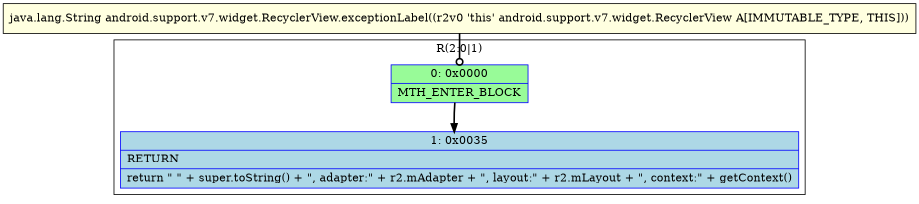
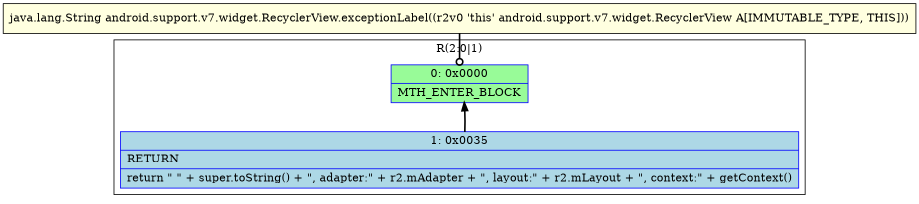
edge "0: 0x0000" -> "1: 0x0035": reversed
